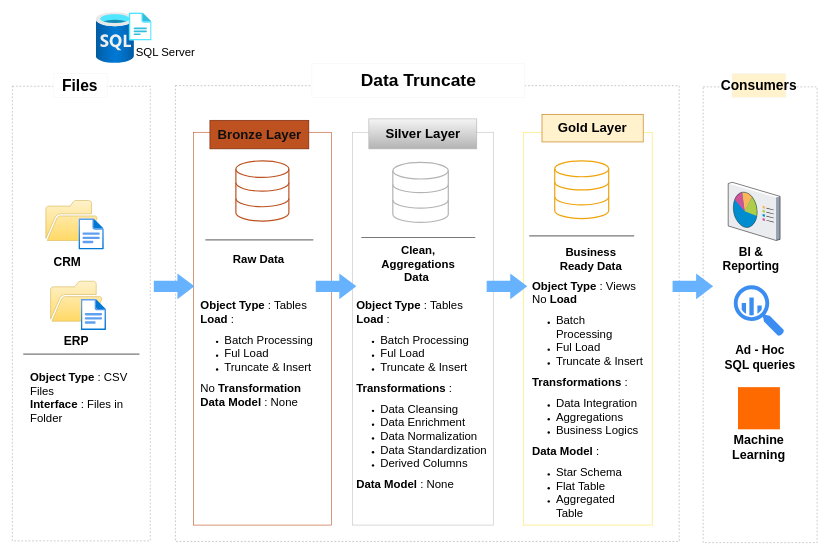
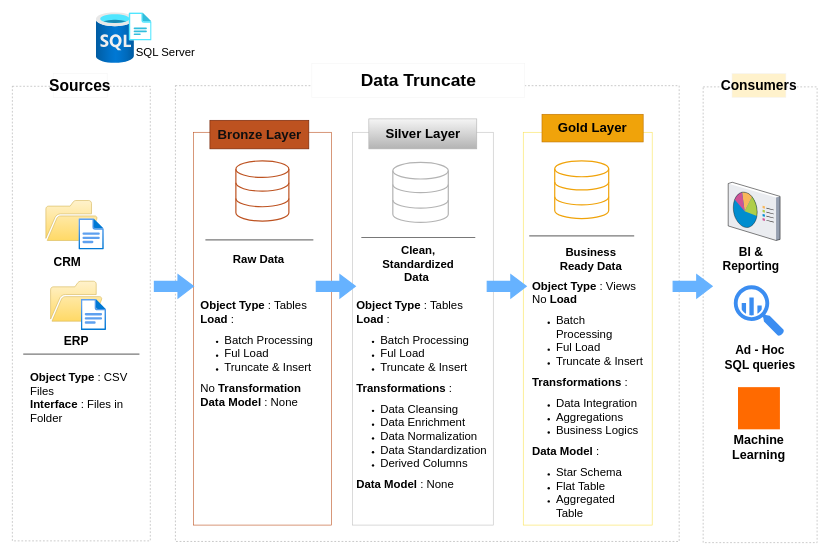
node "Files": label "Files" -> "Sources"
node "Gold Layer": fillcolor #fff2cc -> #f0a30a
node "Clean, Aggregations Data": label "Clean, Aggregations Data" -> "Clean, Standardized Data"
